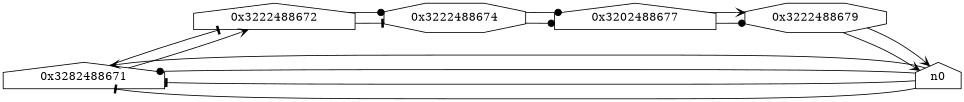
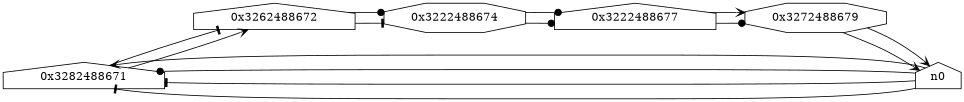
node "0x3222488672": label "0x3222488672" -> "0x3262488672"
node "0x3202488677": label "0x3202488677" -> "0x3222488677"
node "0x3222488679": label "0x3222488679" -> "0x3272488679"
